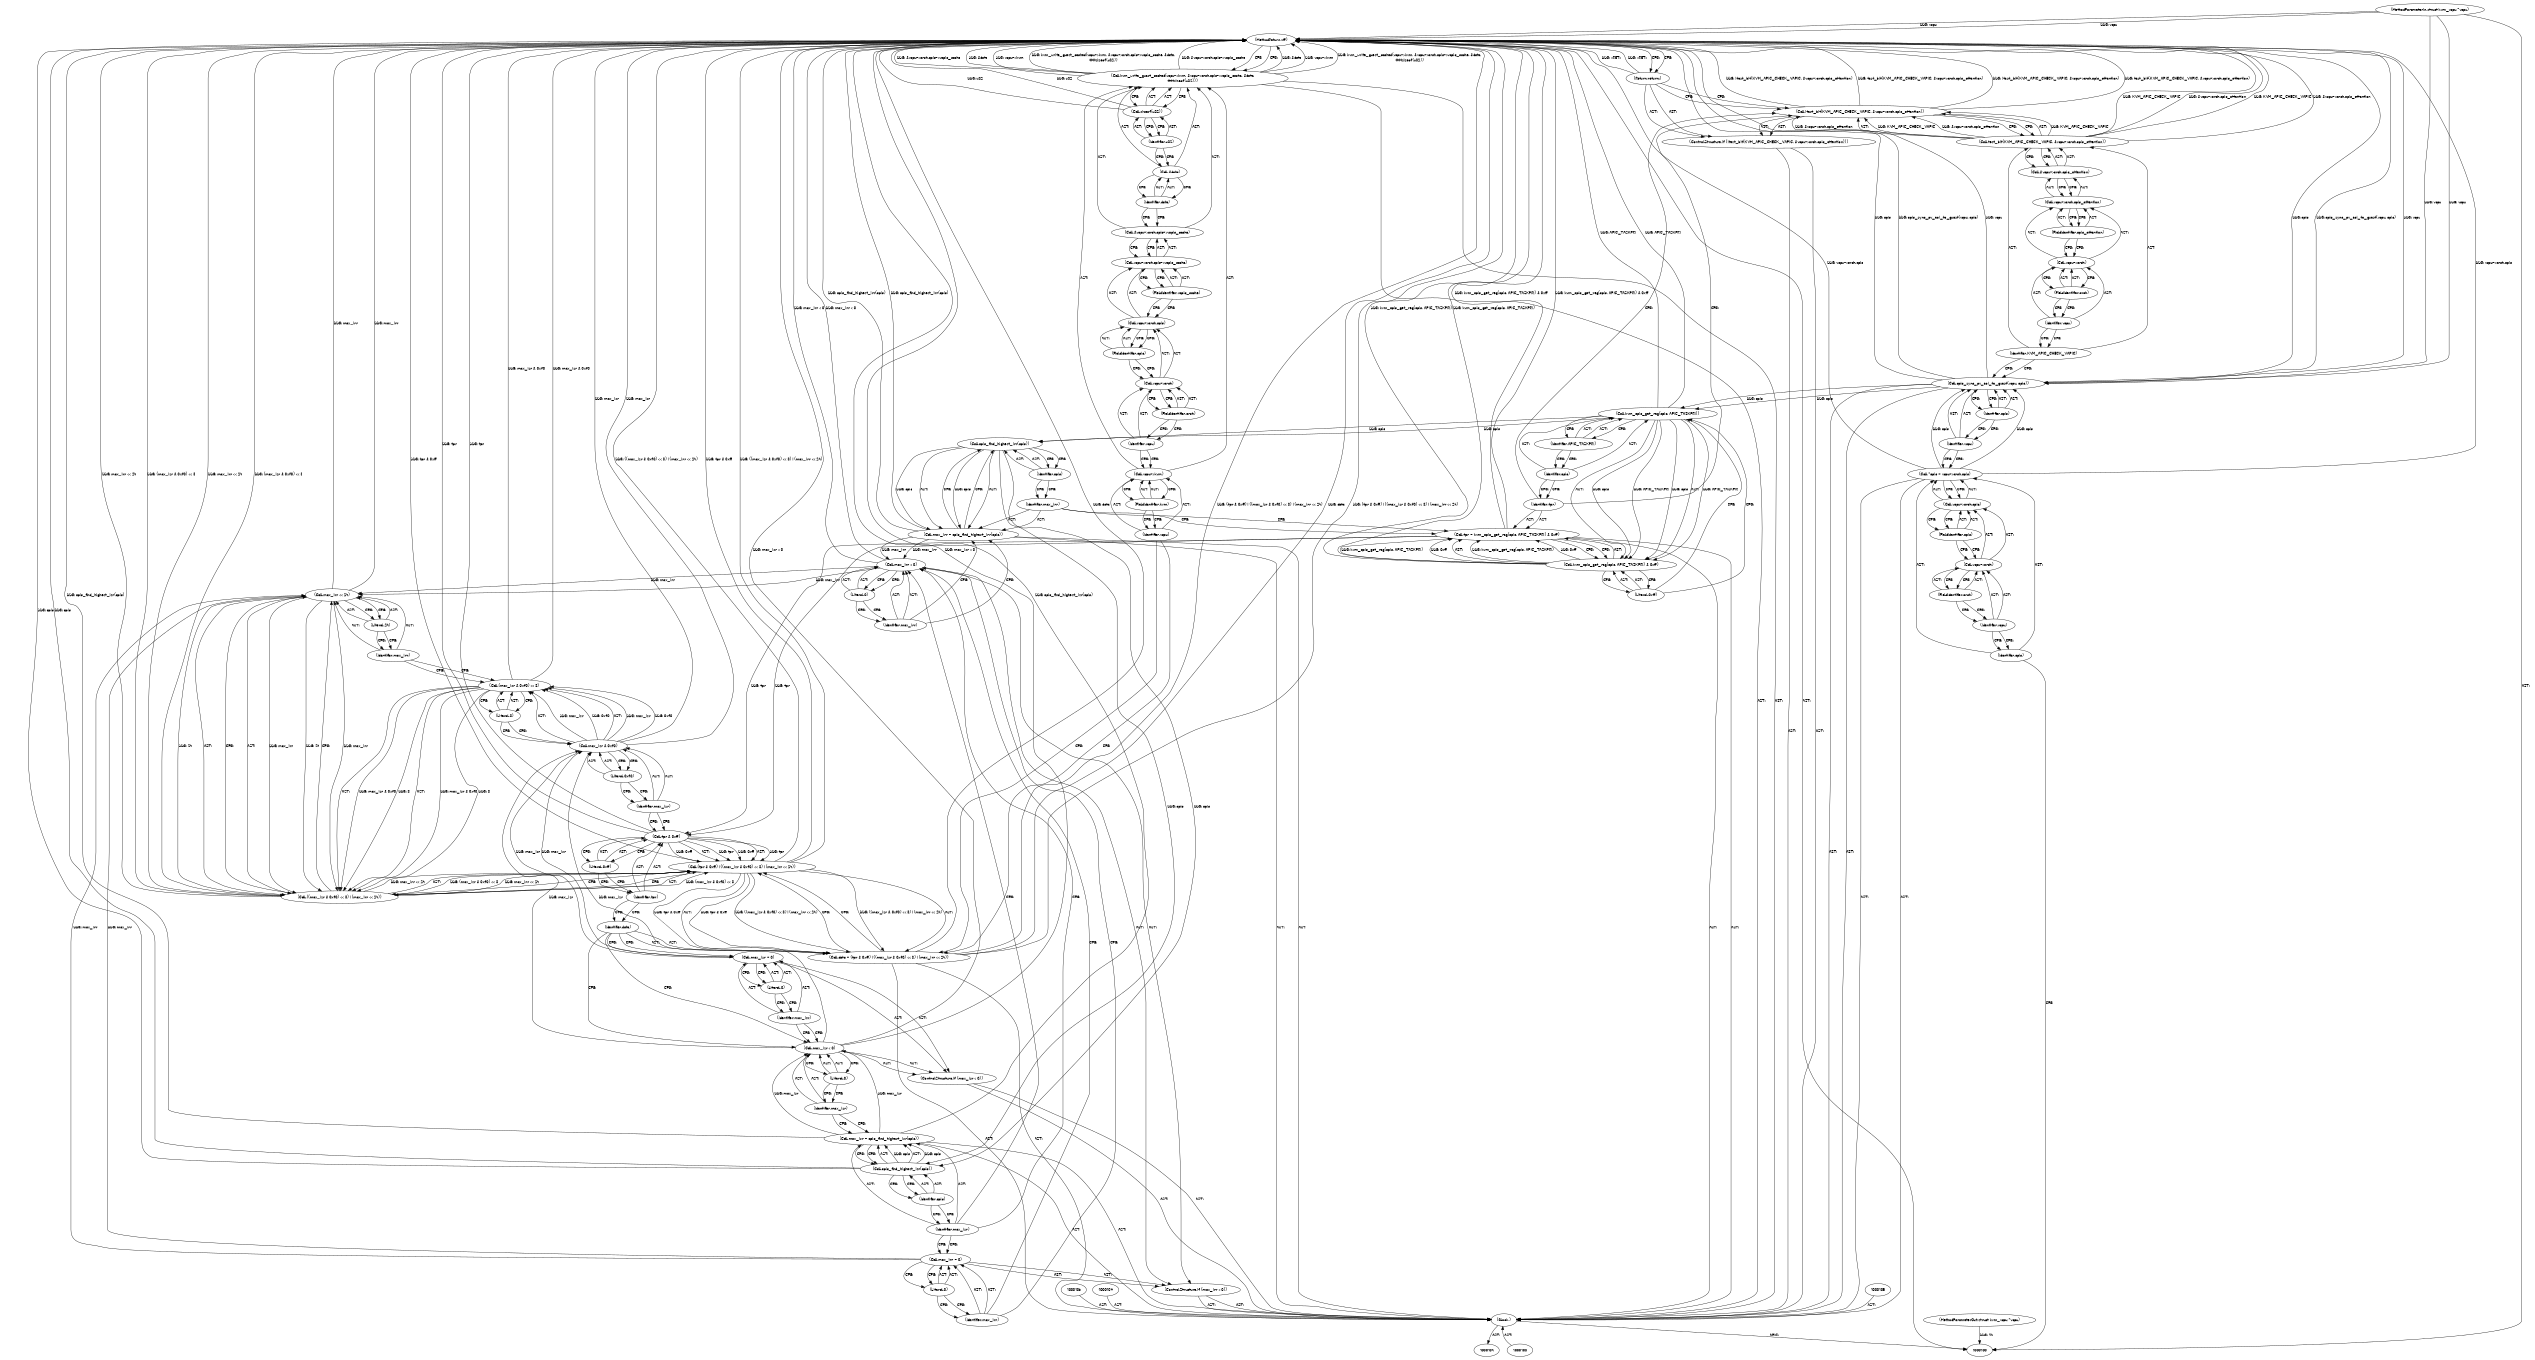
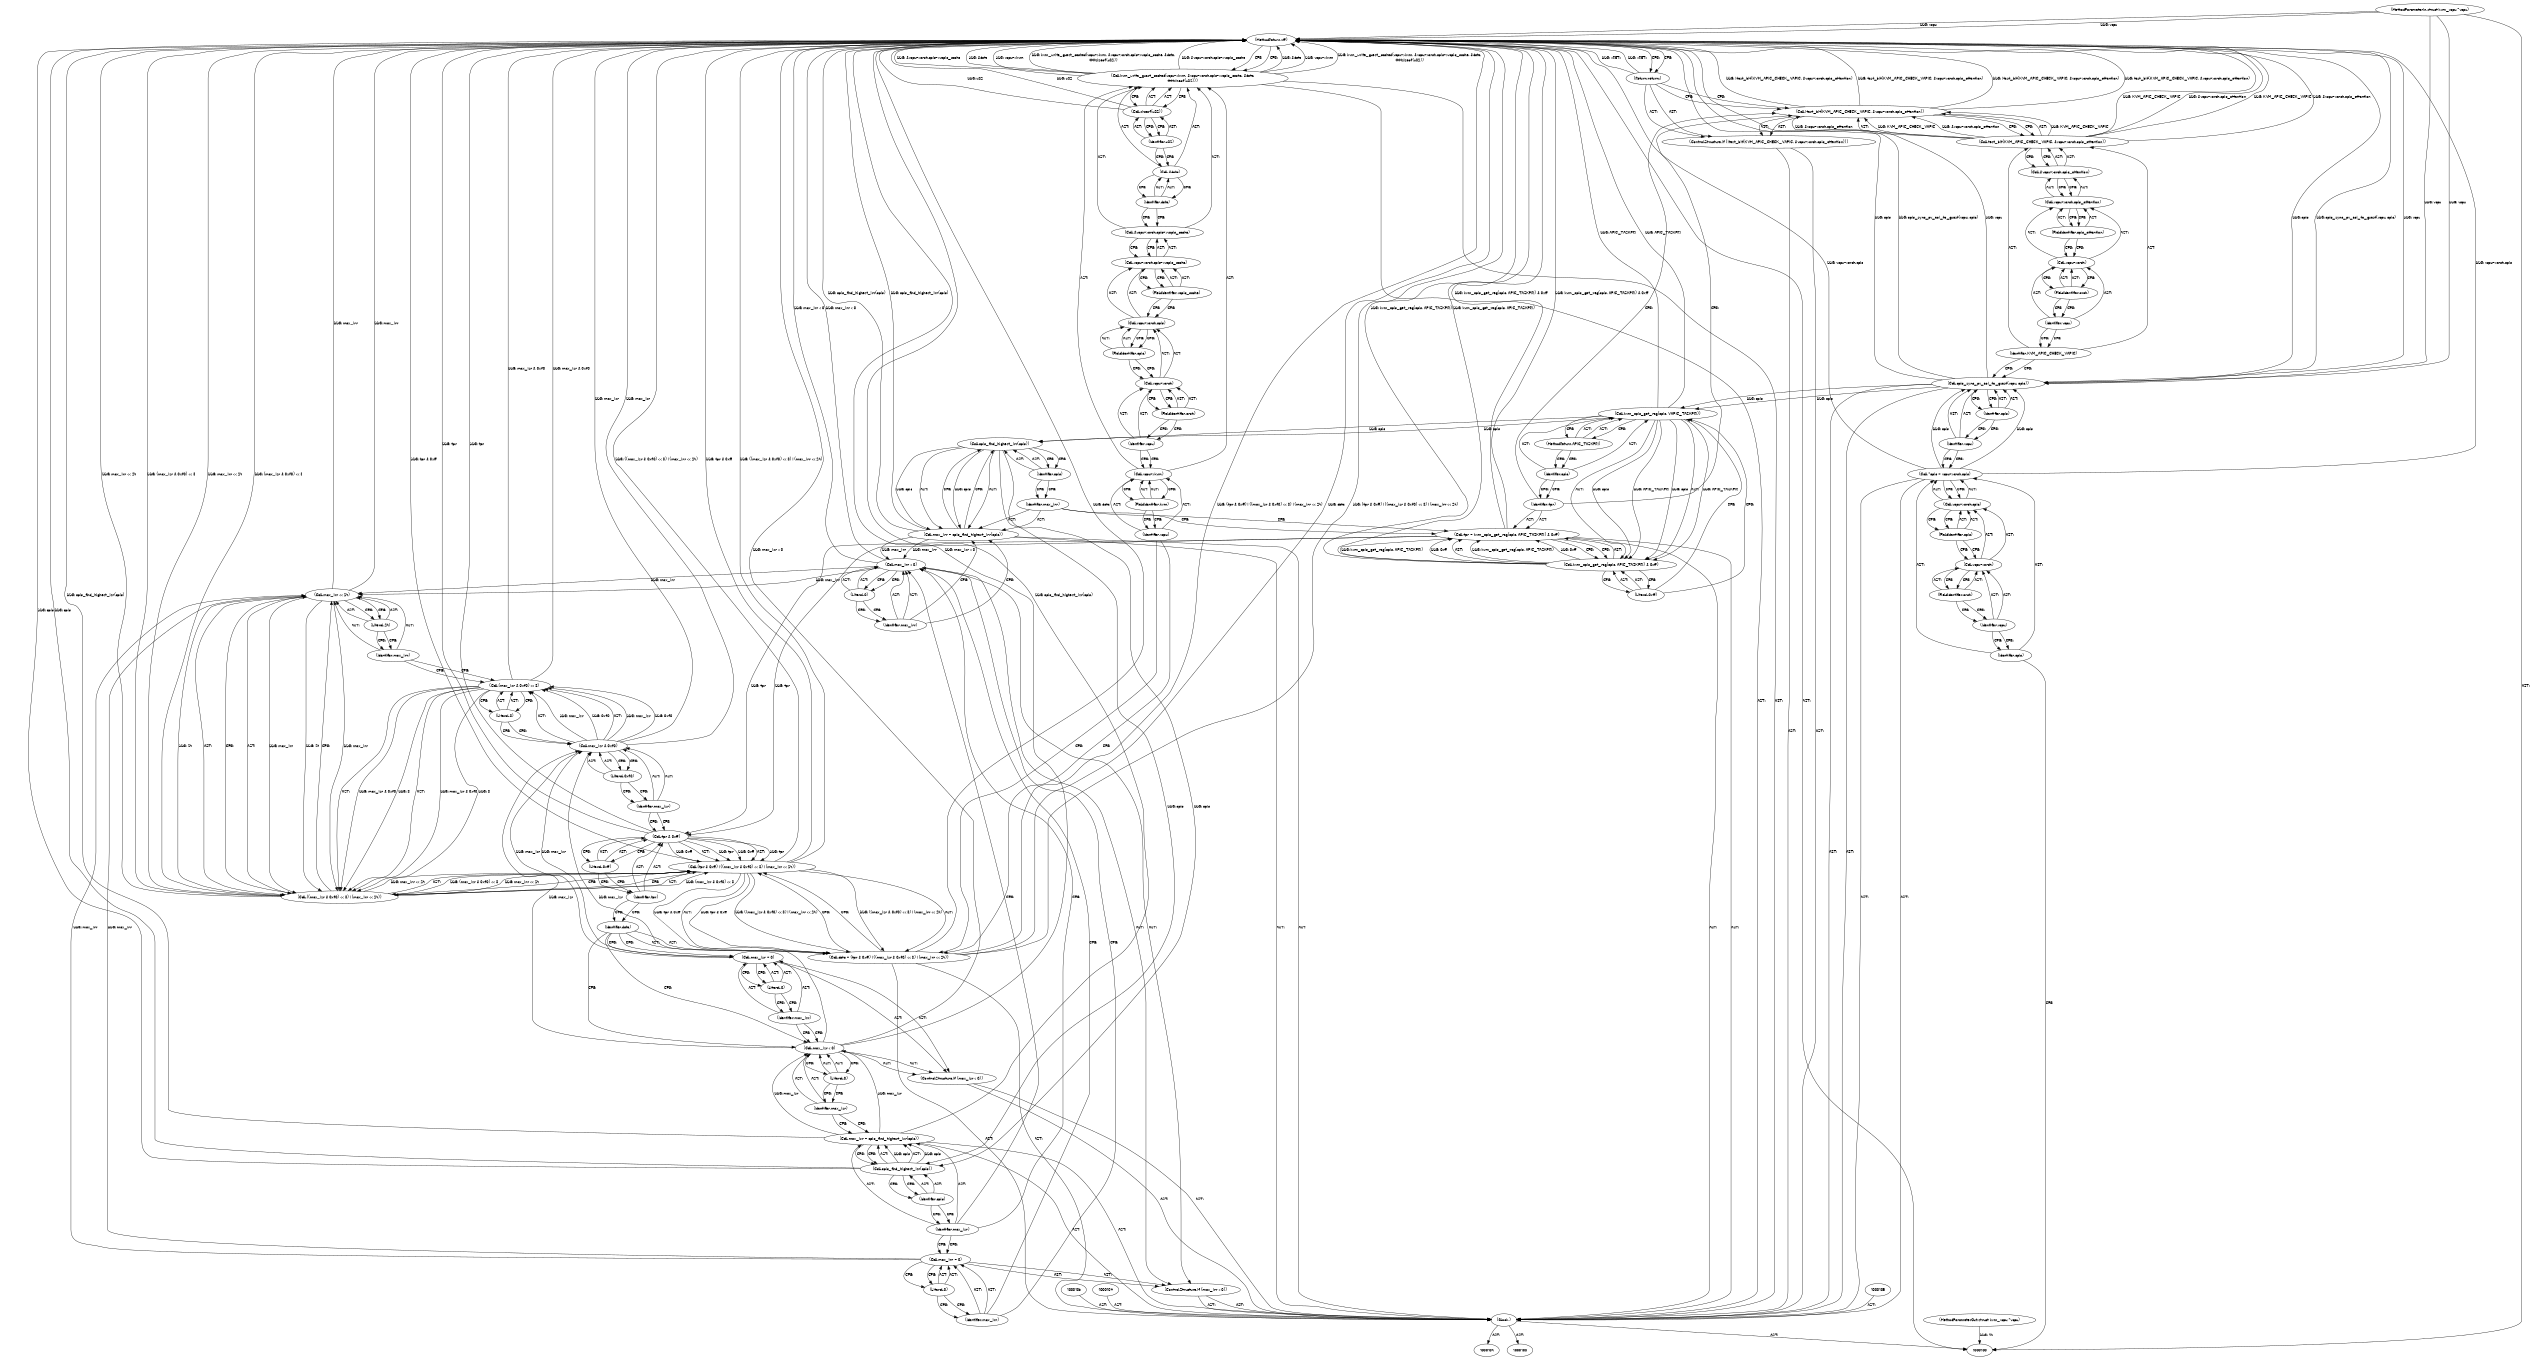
node "(Call,kvm_apic_get_reg(apic, APIC_TASKPRI))": label "(Call,kvm_apic_get_reg(apic, APIC_TASKPRI))" -> "(Call,kvm_apic_get_reg(apic, VAPIC_TASKPRI))"
node "(Identifier,APIC_TASKPRI)": label "(Identifier,APIC_TASKPRI)" -> "(MethodReturn,APIC_TASKPRI)"
edge "(Block,)" -> "1000100": label "APIC: " -> "AST: "
edge "1000103" -> "(Block,)": reversed
